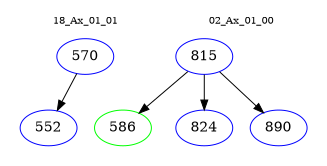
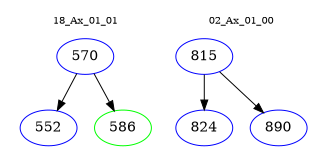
edge "815" -> "586": now "570" -> "586"
